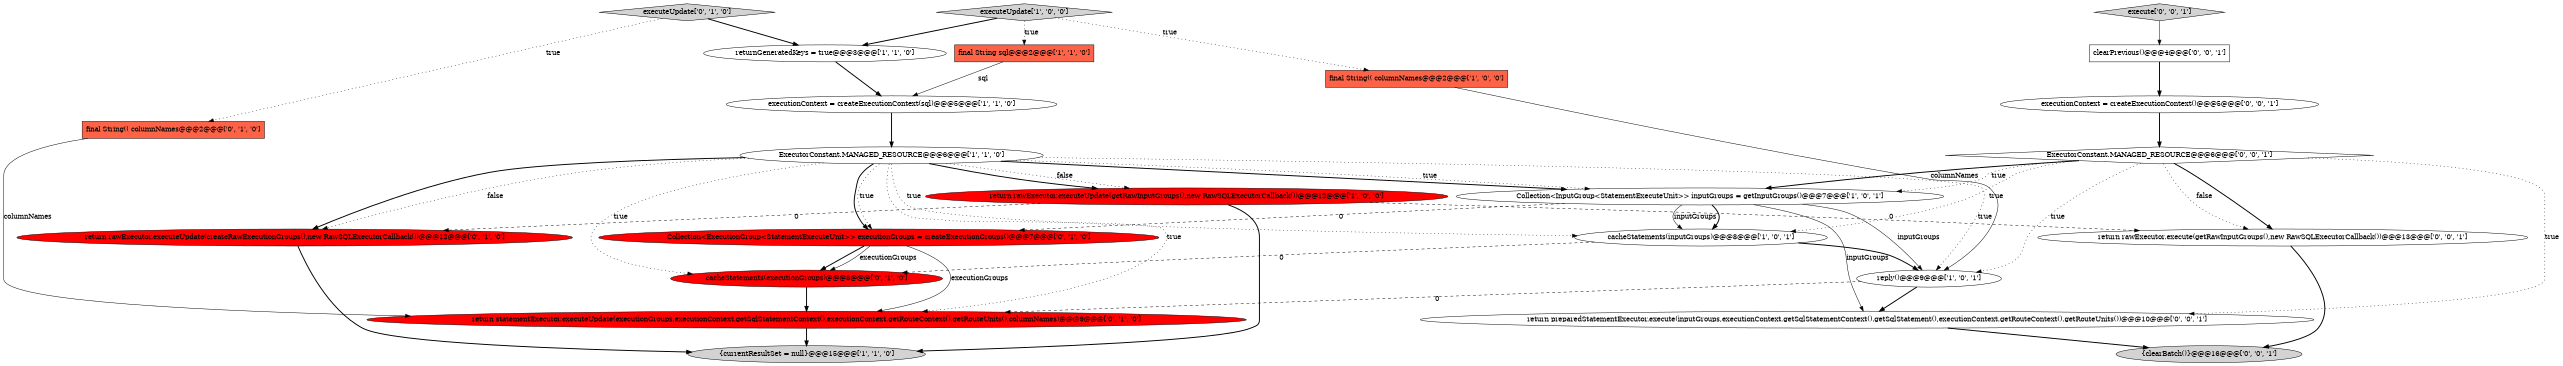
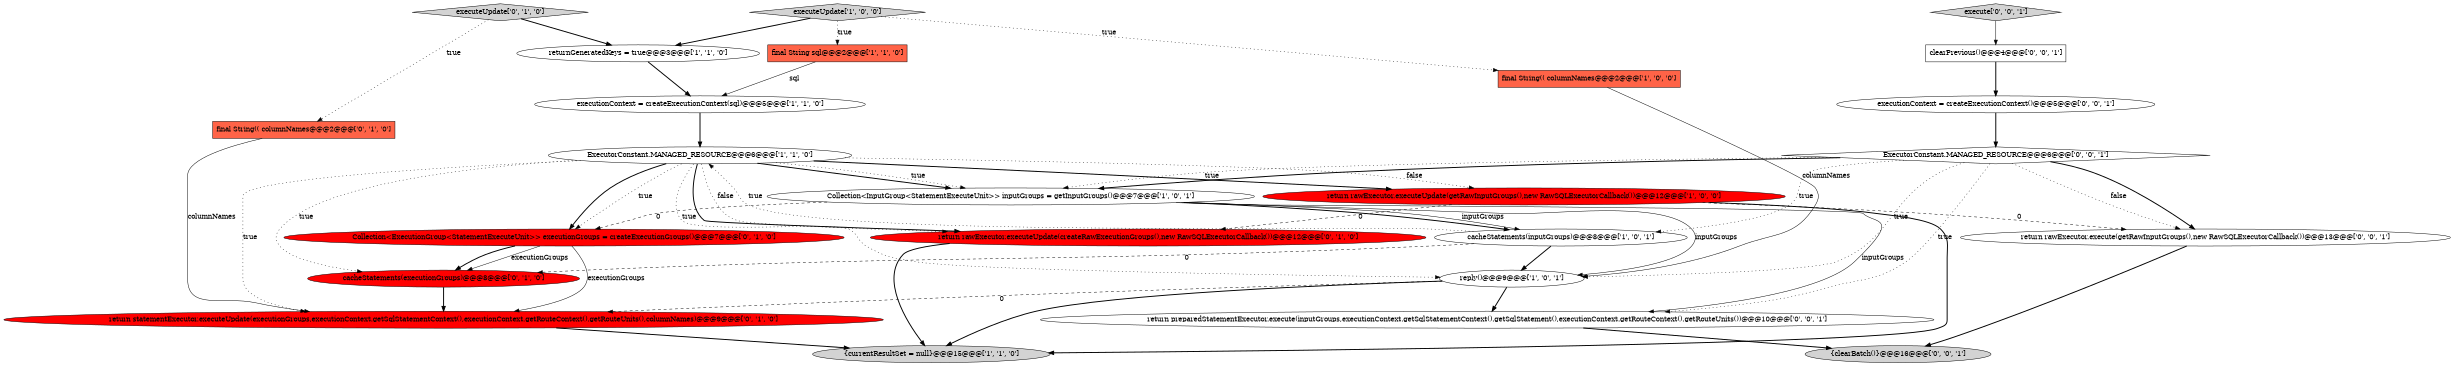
edge "ExecutorConstant.MANAGED_RESOURCE@@@6@@@['1', '1', '0']" -> "cacheStatements(inputGroups)@@@8@@@['1', '0', '1']": reversed
edge "reply()@@@9@@@['1', '0', '1']" -> "{currentResultSet = null}@@@15@@@['1', '1', '0']": added
